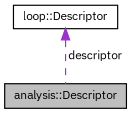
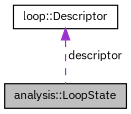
node "analysis::Descriptor": label "analysis::Descriptor" -> "analysis::LoopState"
